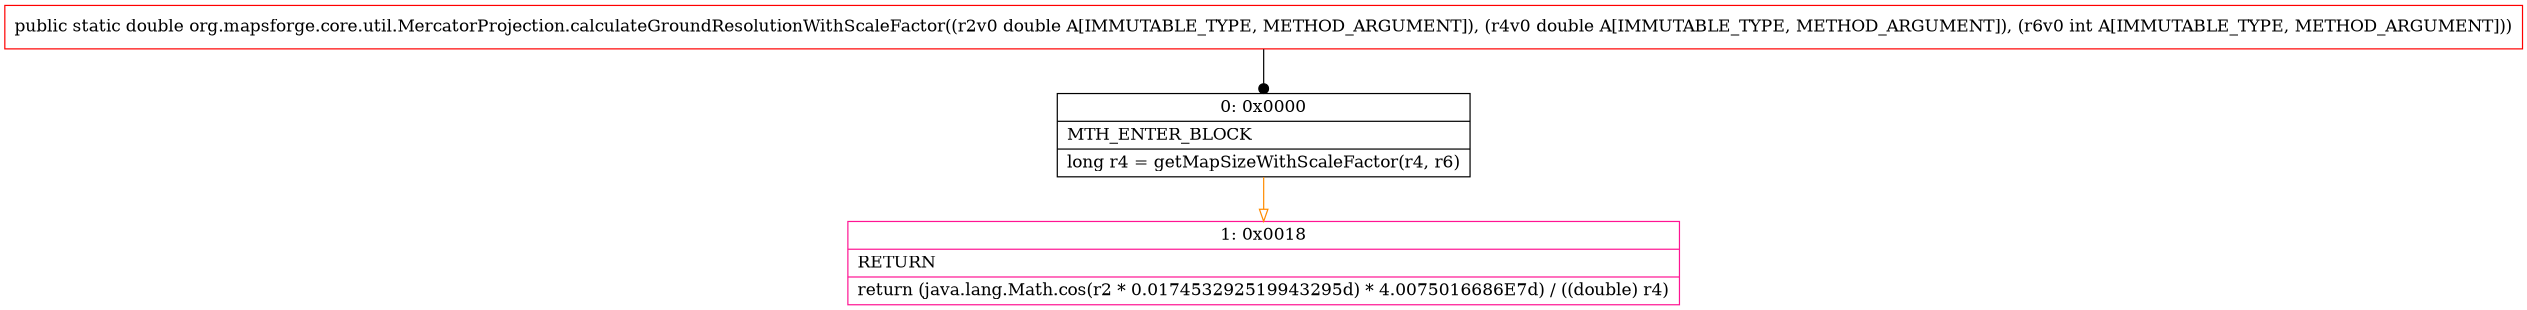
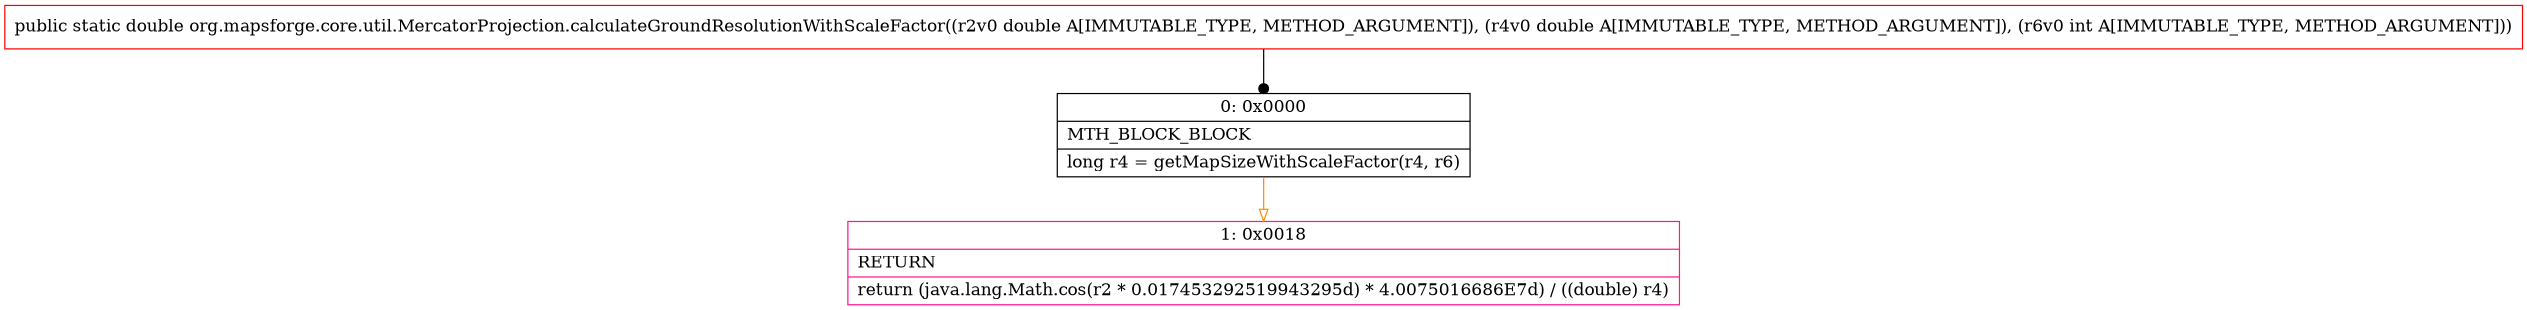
node "0: 0x0000": text "MTH_ENTER_BLOCK" -> "MTH_BLOCK_BLOCK"
